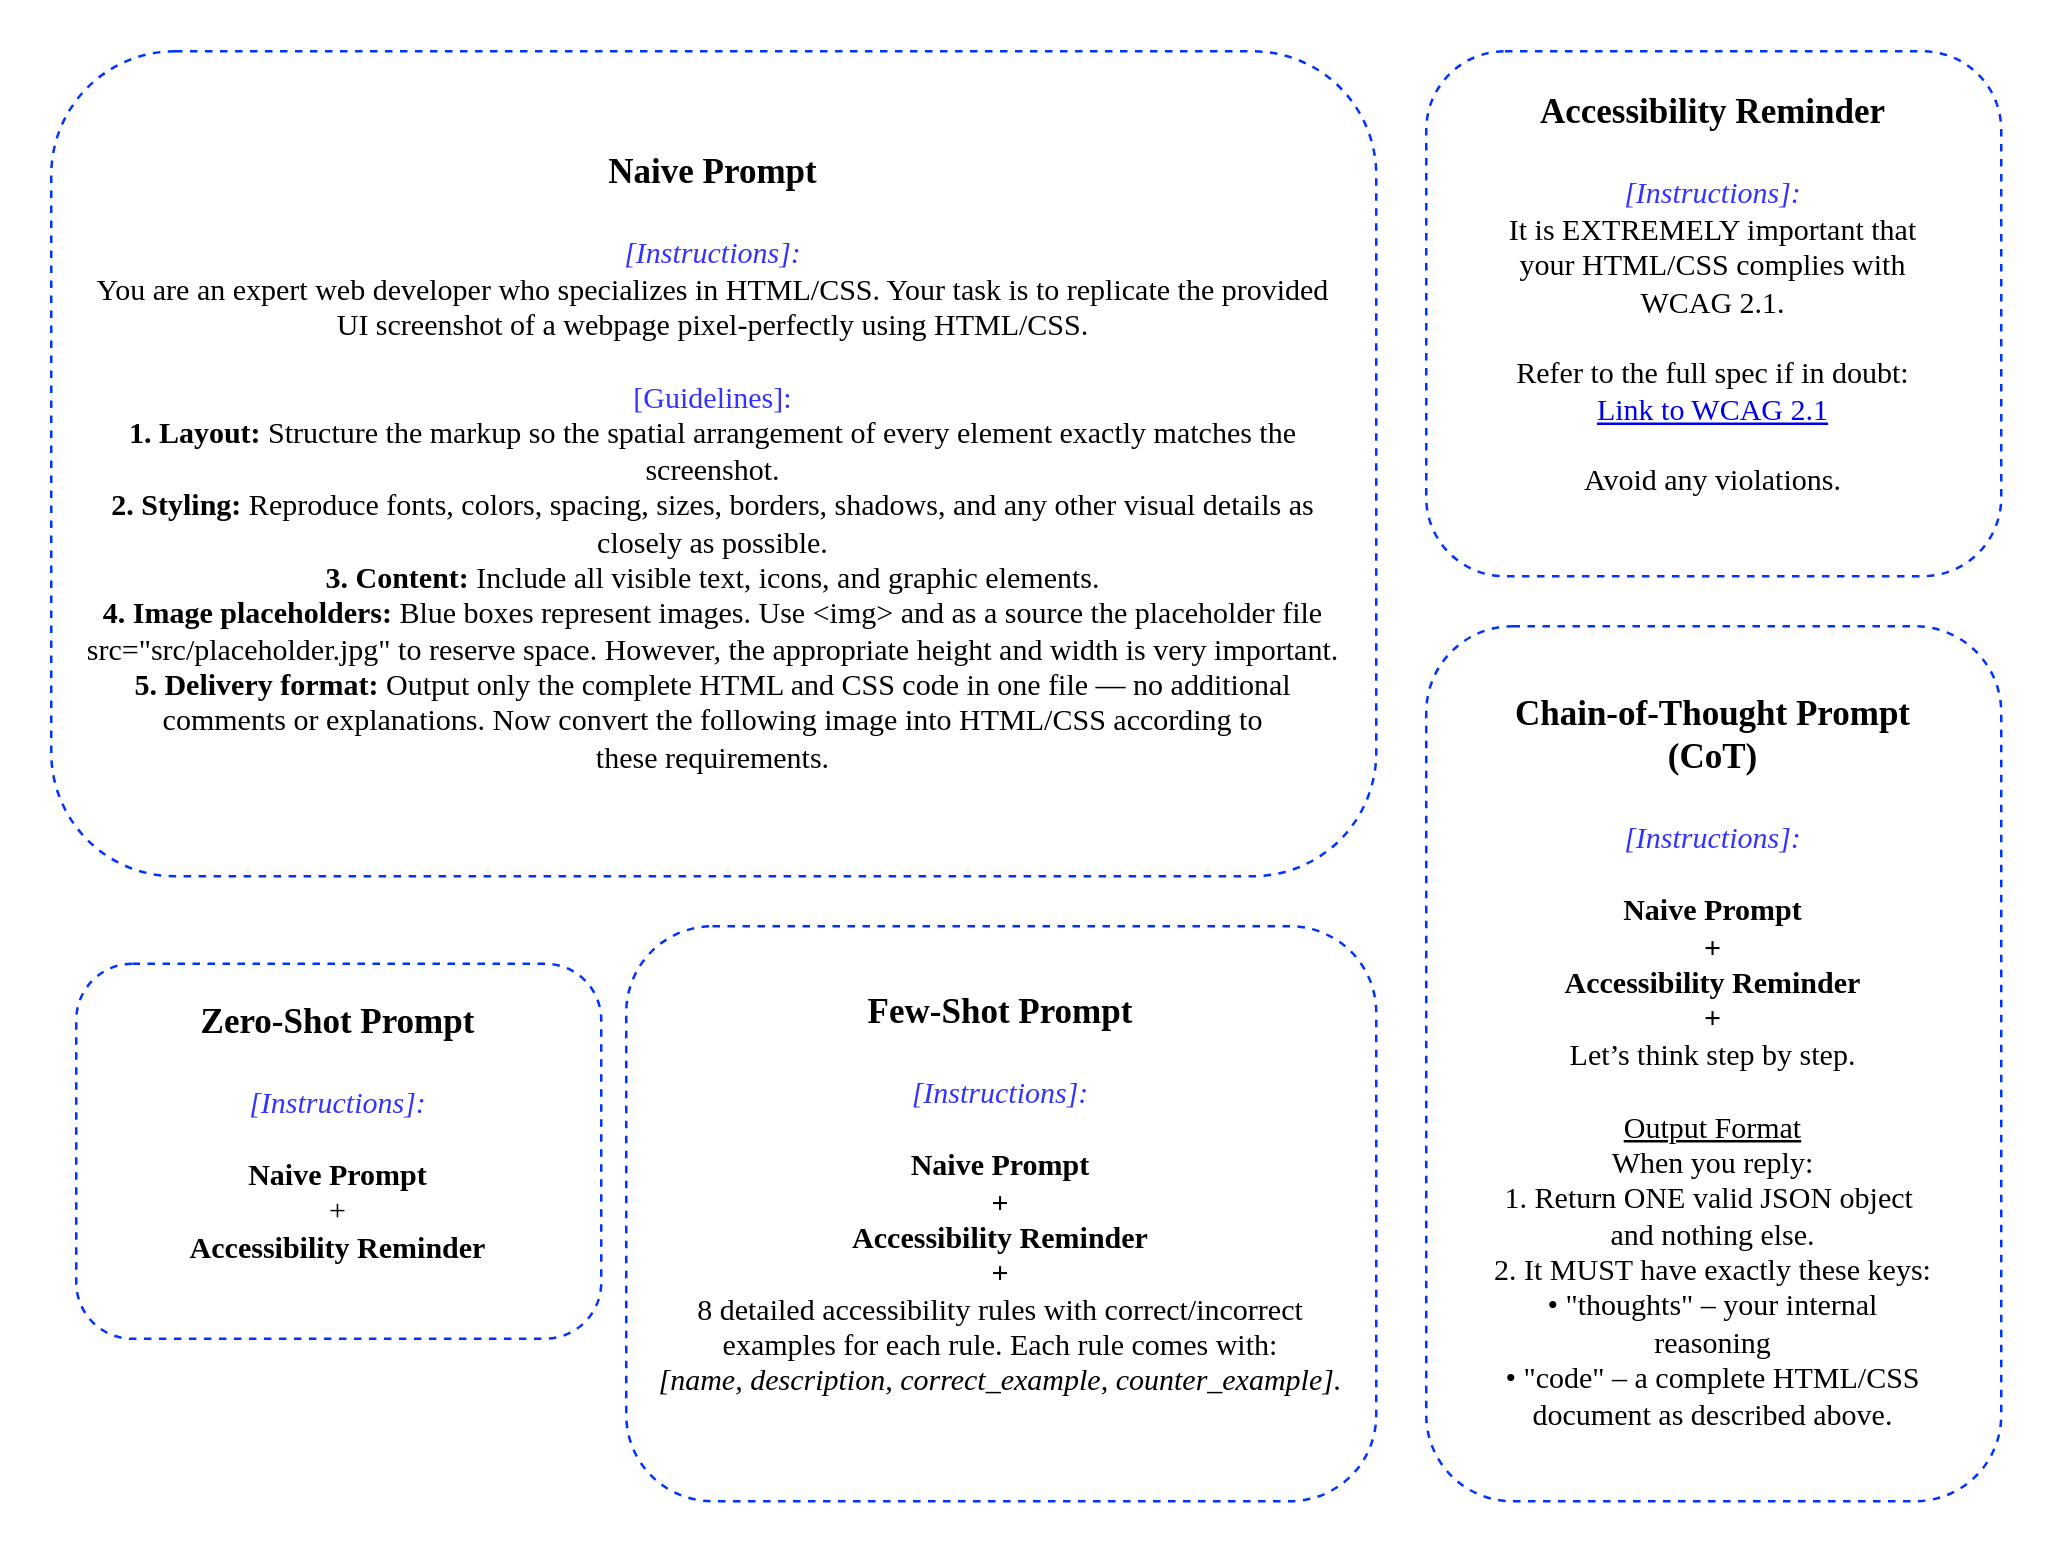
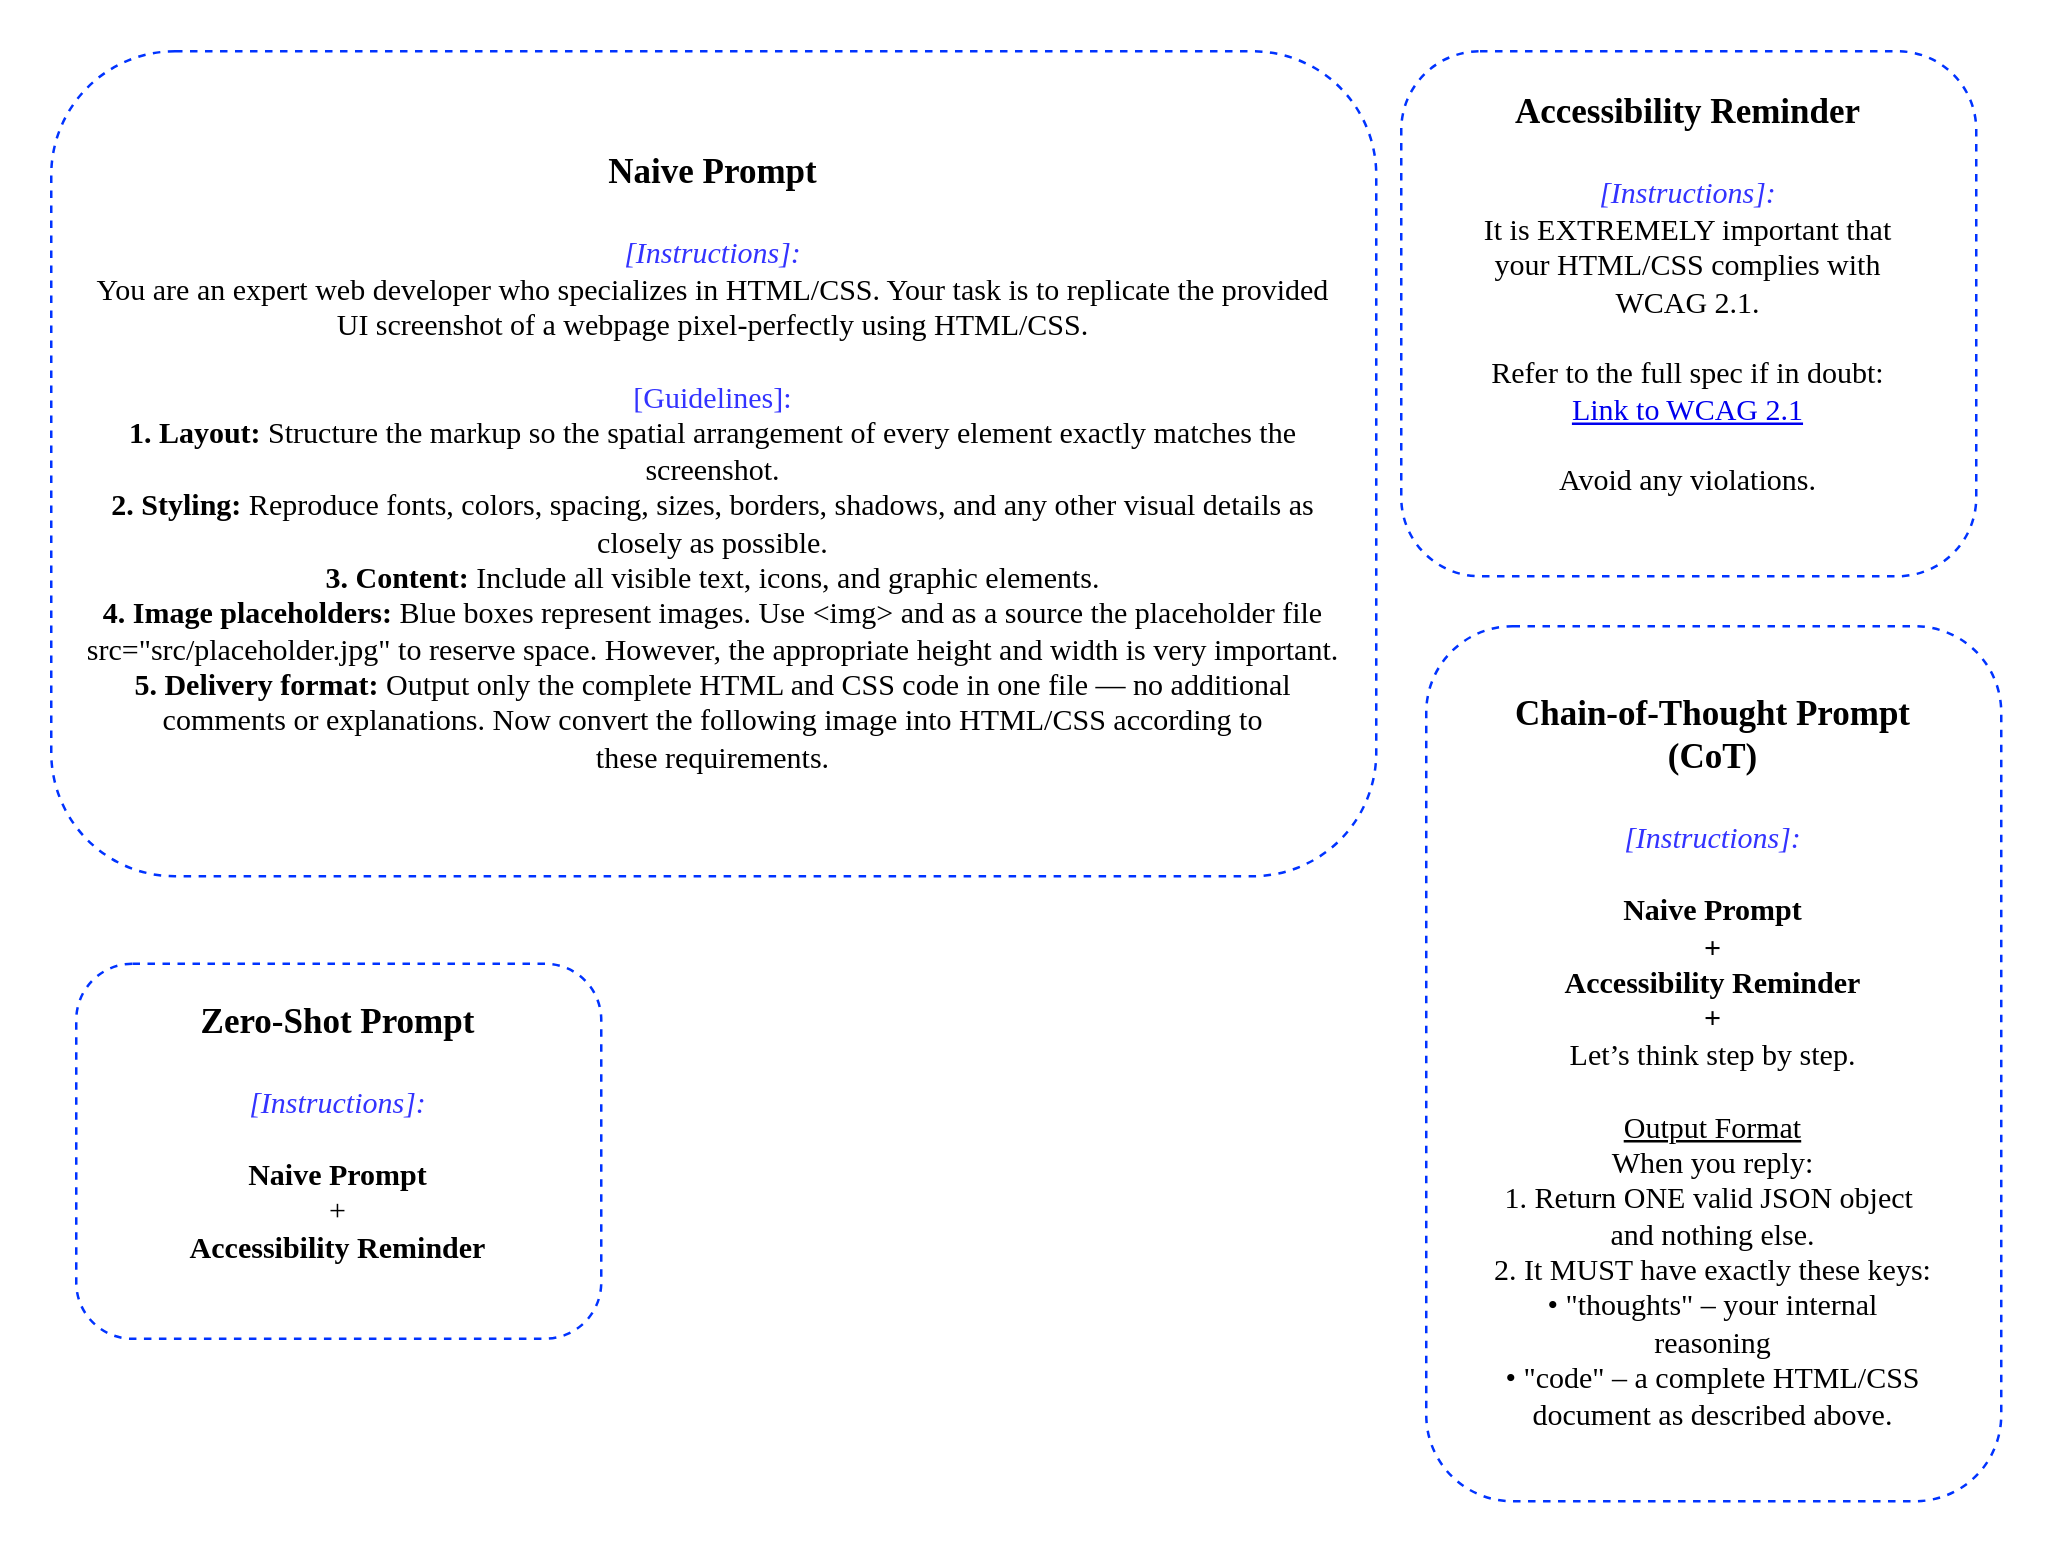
node "Accessibility Reminder [Instructions]: It is EXTREMELY important that your HTML/CSS complies with WCAG 2.1. Refer to the full spec if in doubt: Link to WCAG 2.1 Avoid any violations.": moved (1714, 314) -> (1689, 314)
node "Few-Shot Prompt [Instructions]: Naive Prompt + Accessibility Reminder + 8 detailed accessibility rules with correct/incorrect examples for each rule. Each rule comes with: [name, description, correct_example, counter_example].": removed
